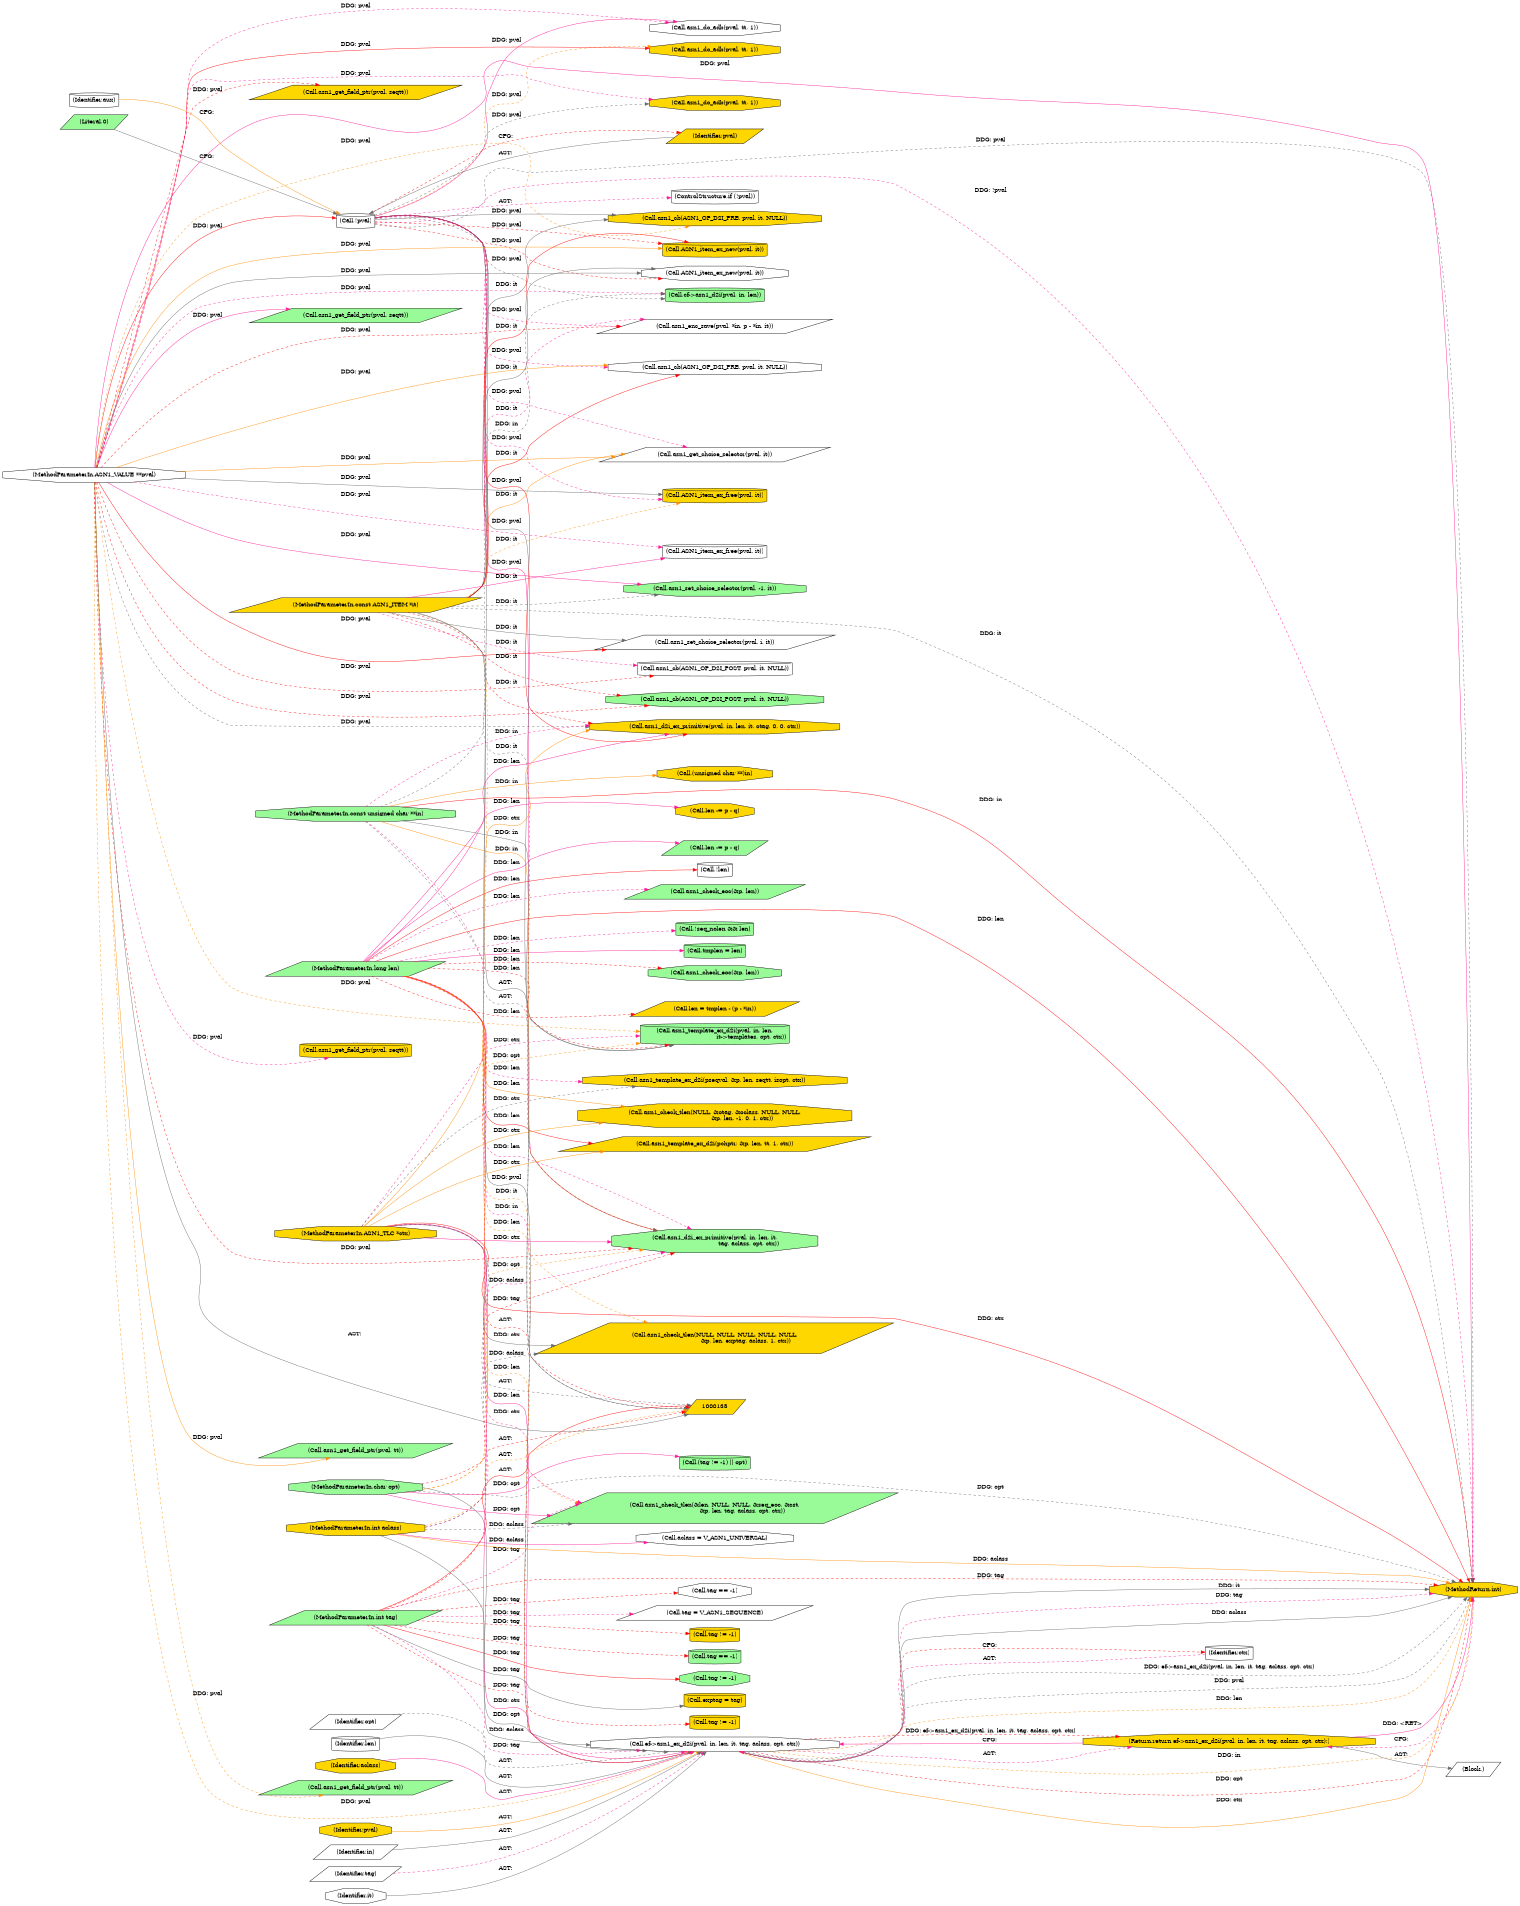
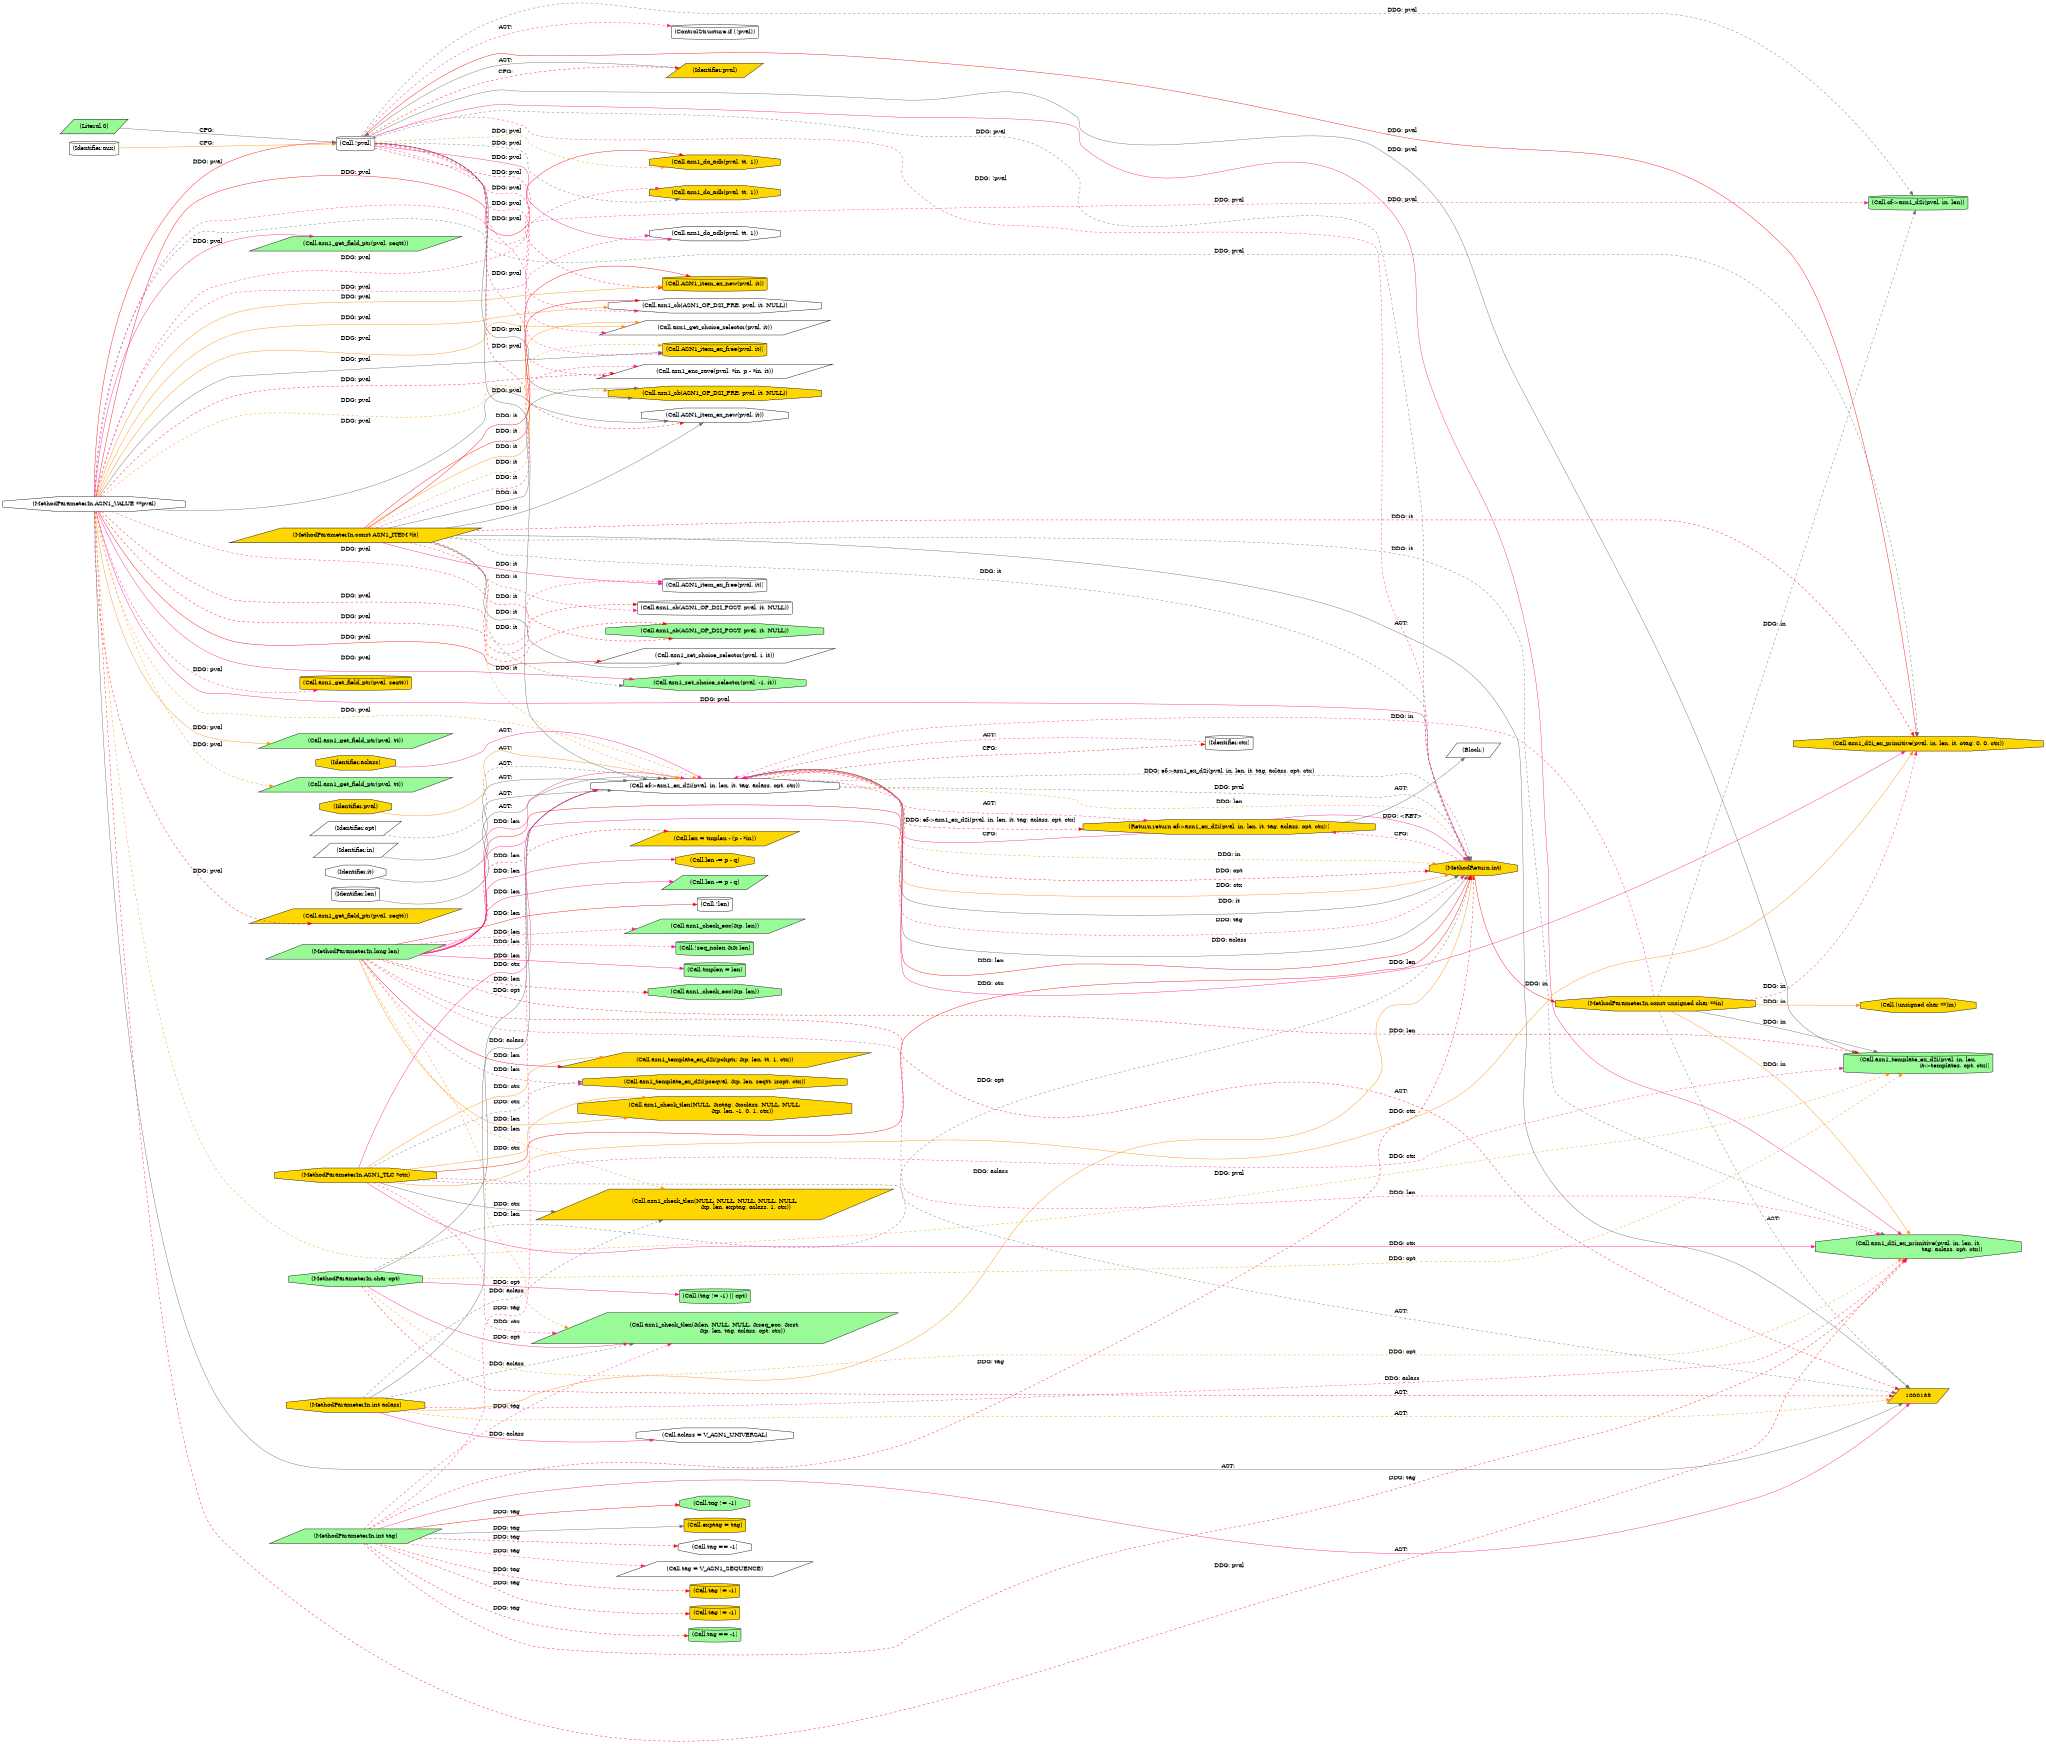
node "(MethodParameterIn,const unsigned char **in)": fillcolor palegreen -> gold
edge "(MethodParameterIn,const unsigned char **in)" -> "(MethodReturn,int)": reversed
edge "(MethodParameterIn,int tag)" -> "1000135": color red -> deeppink
node "(Identifier,tag)": removed
